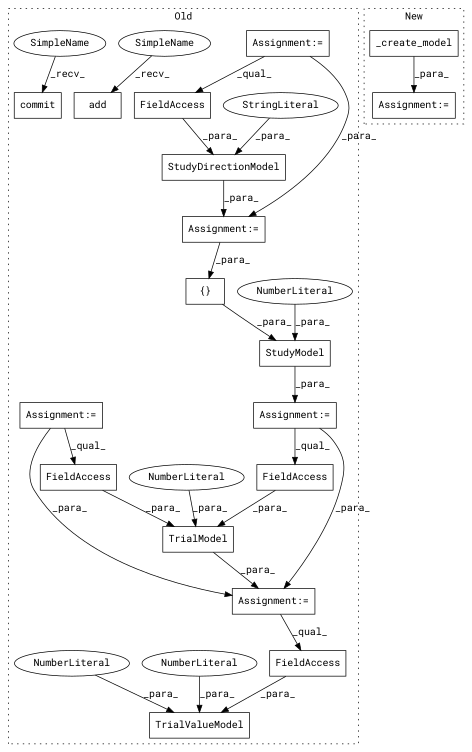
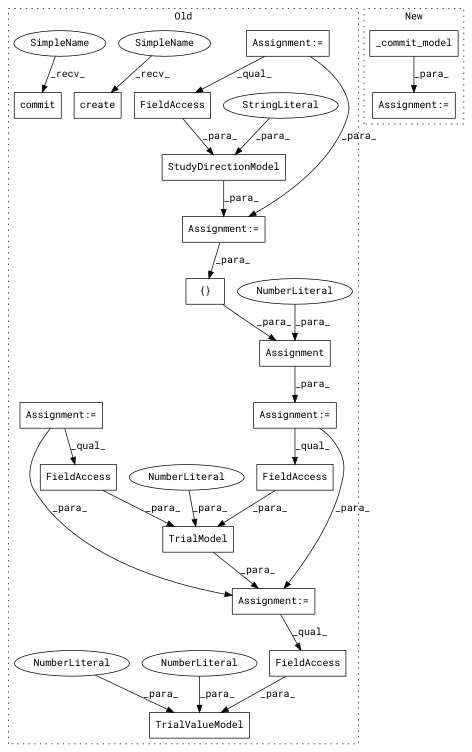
node "_create_model": label "_create_model" -> "_commit_model"
node "add": label "add" -> "create"
node "StudyModel": label "StudyModel" -> "Assignment"
